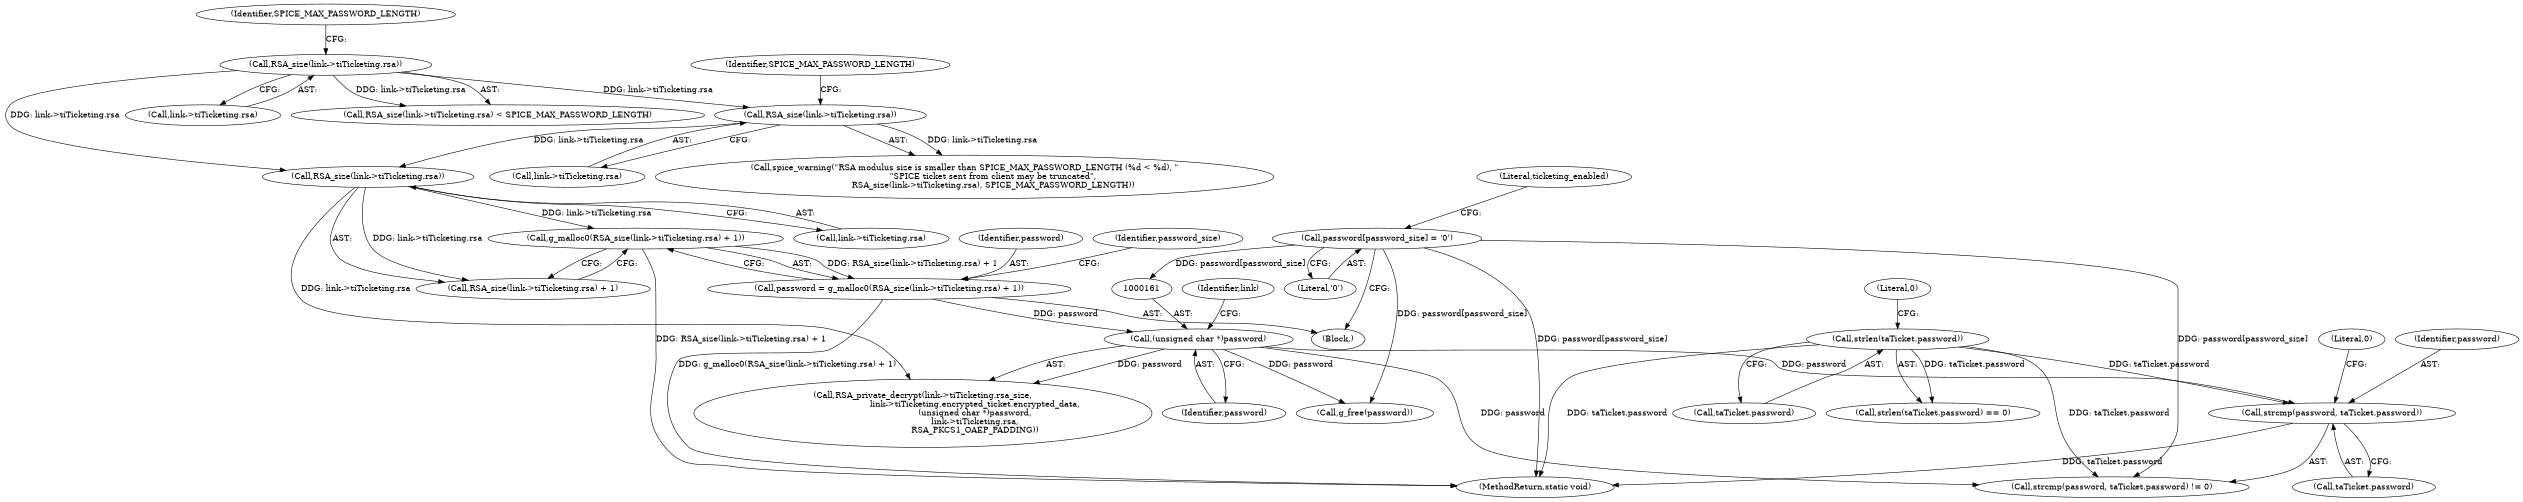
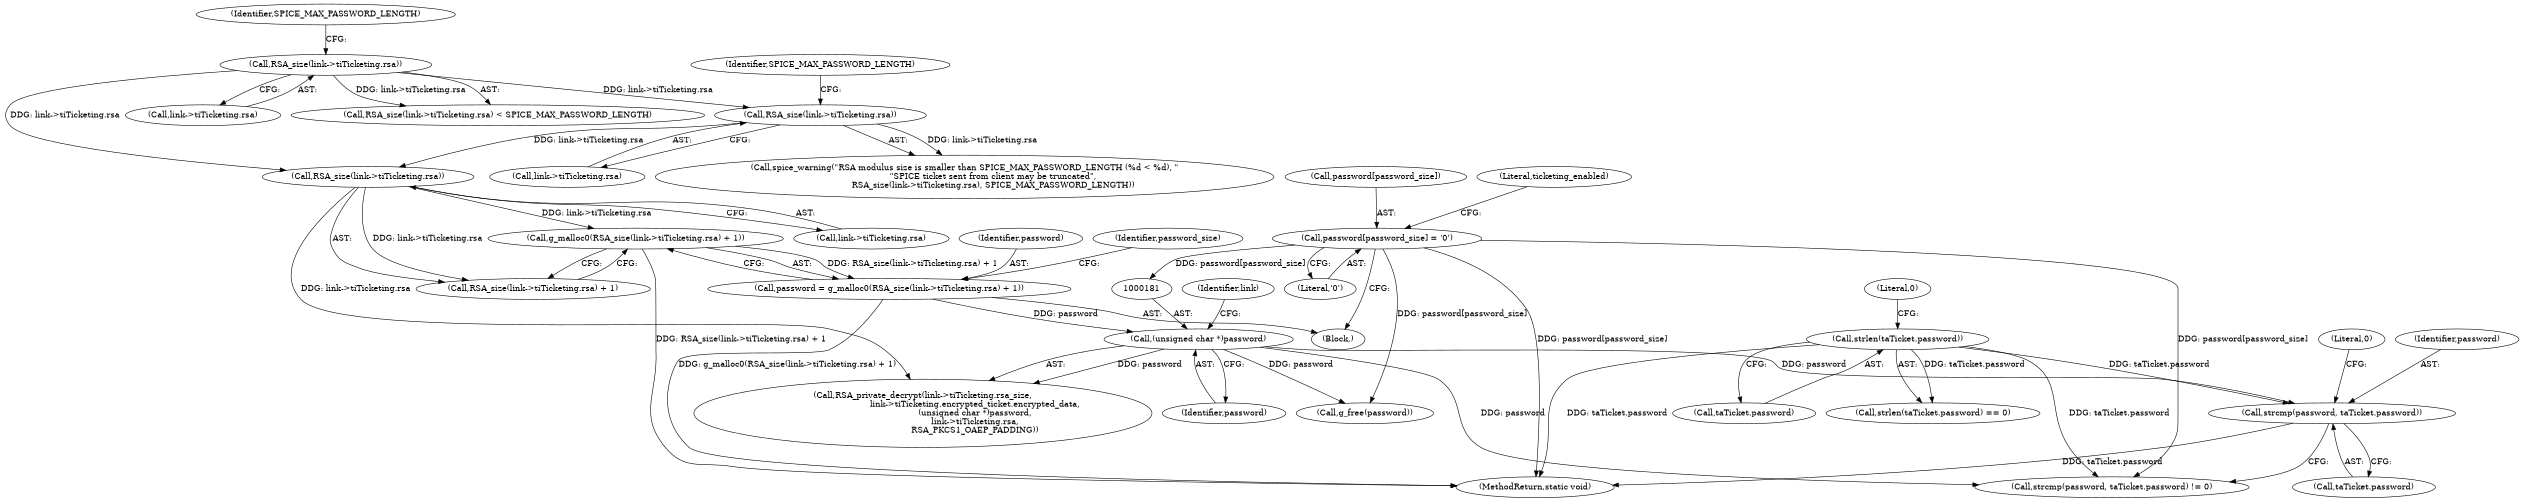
node "(Call,password[password_size])": added
node "1000161": label "1000161" -> "1000181"
edge "(Call,strcmp(password, taTicket.password))" -> "(Call,strcmp(password, taTicket.password) != 0)": label "AST: " -> "CFG: "
